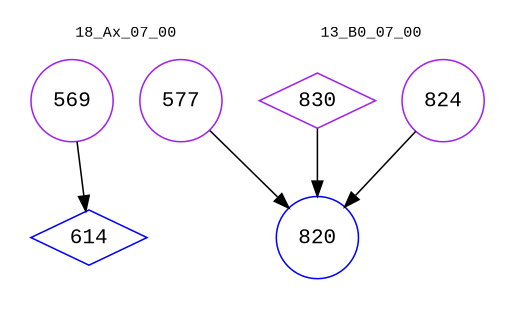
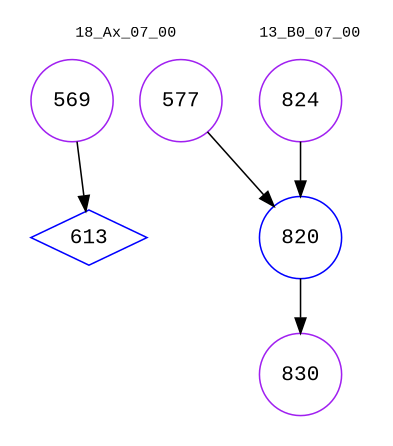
node "830": shape diamond -> circle
edge "830" -> "820": reversed
node "614": label "614" -> "613"
